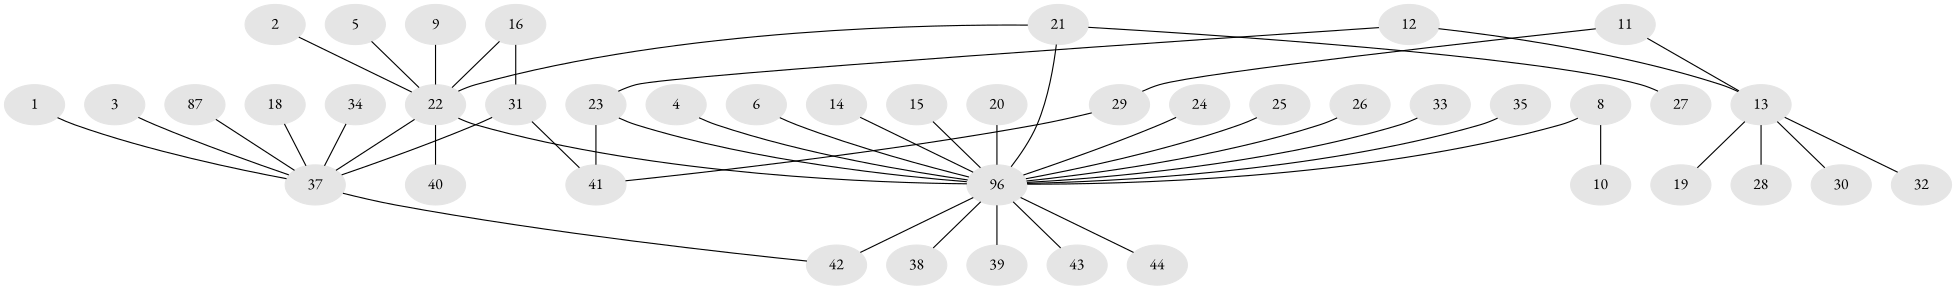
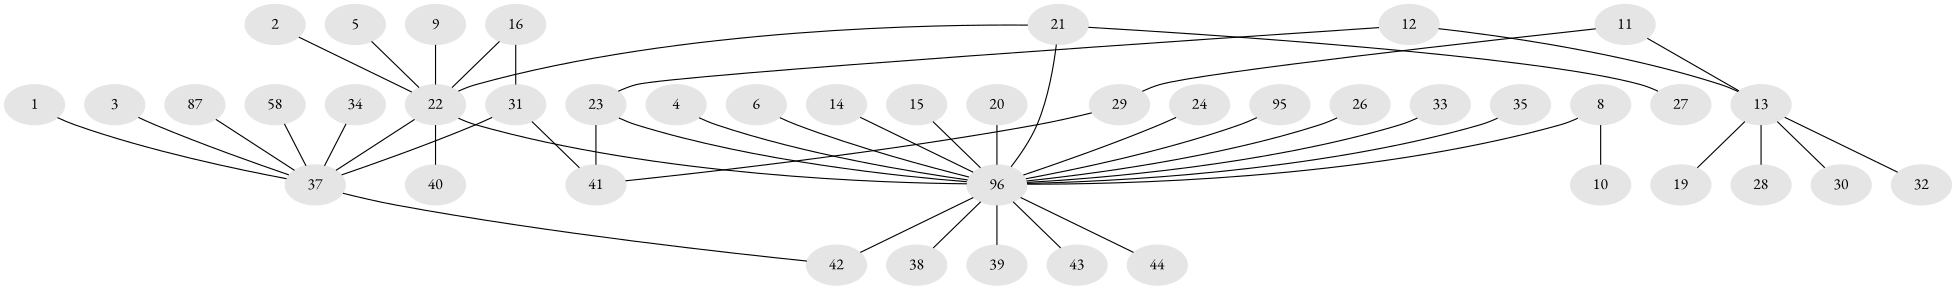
node "18": label "18" -> "58"
node "25": label "25" -> "95"
